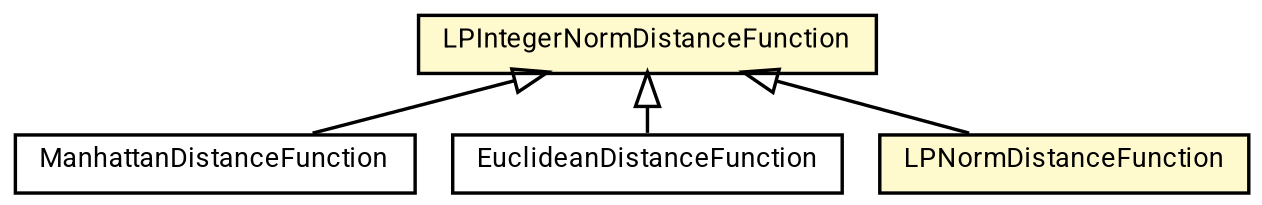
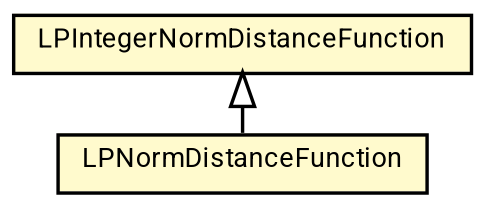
node "ManhattanDistanceFunction": removed
node "EuclideanDistanceFunction": removed
